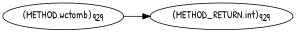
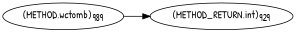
node "(METHOD,wctomb)": text "929" -> "989"
